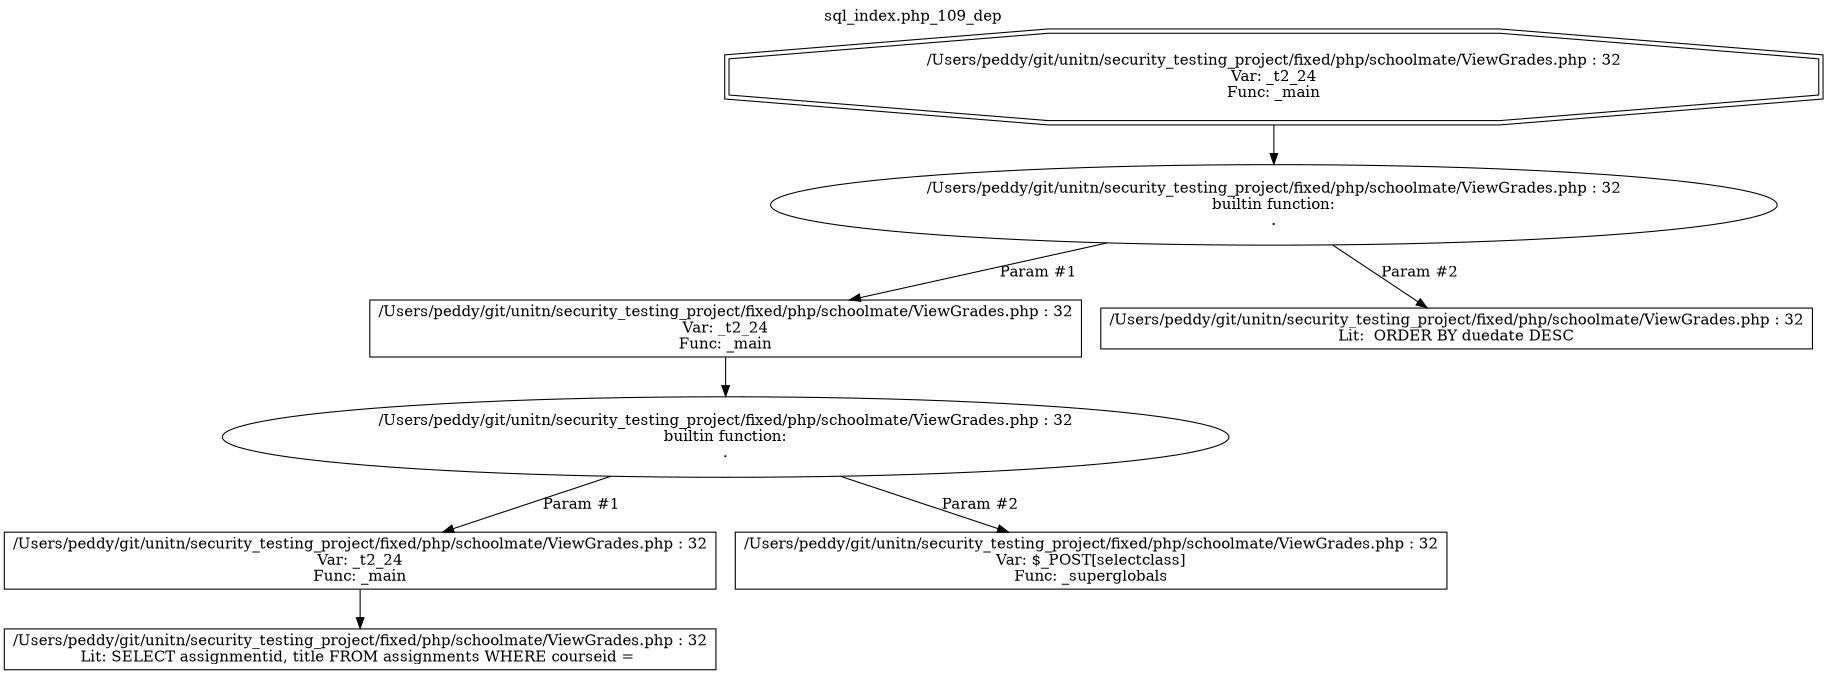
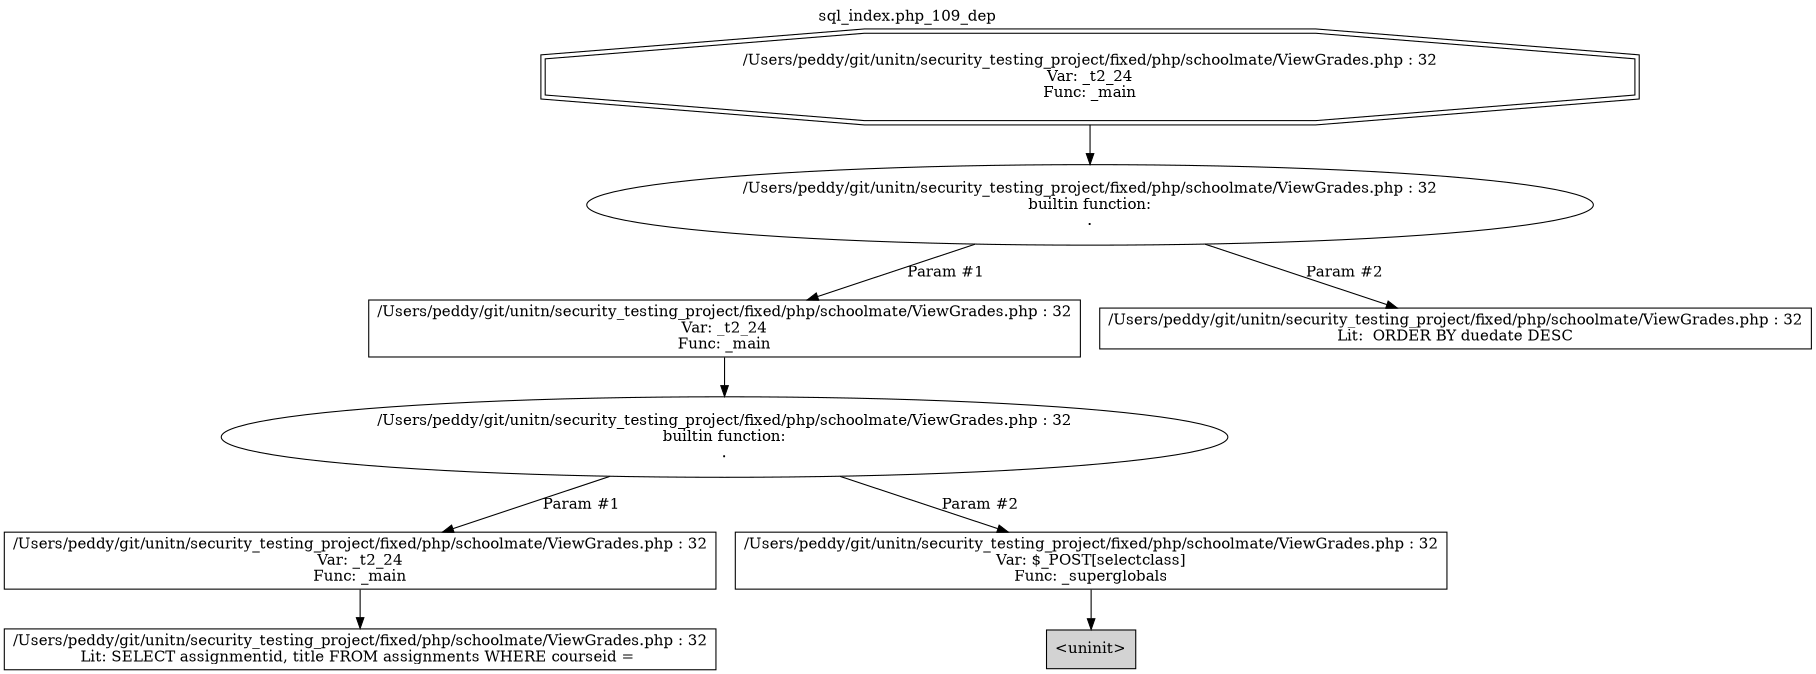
node "<uninit>": added
